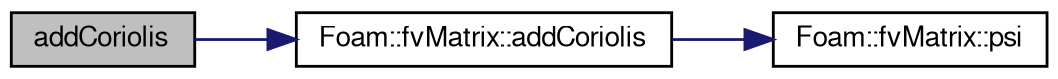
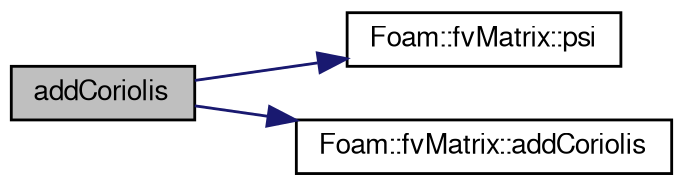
edge "Foam::fvMatrix::addCoriolis" -> "Foam::fvMatrix::psi": now "addCoriolis" -> "Foam::fvMatrix::psi"
